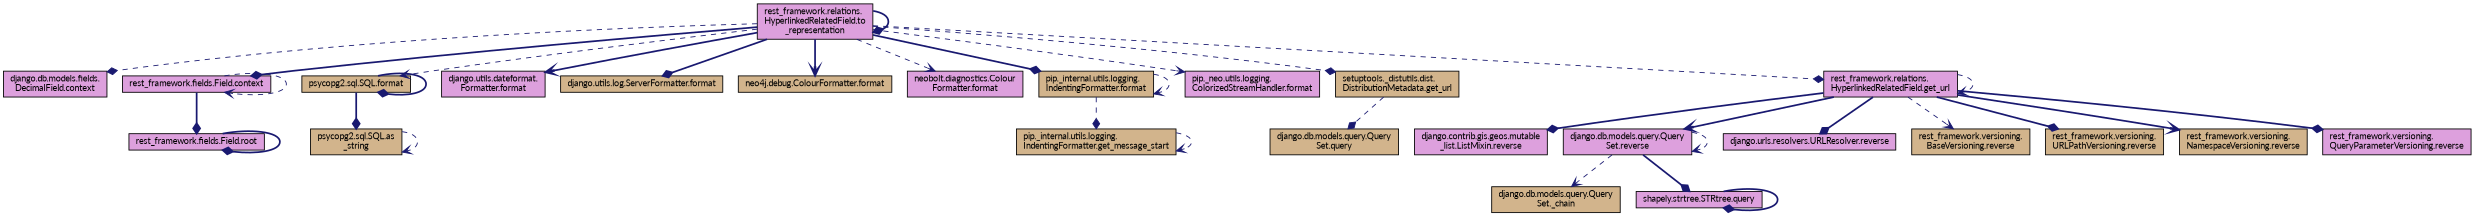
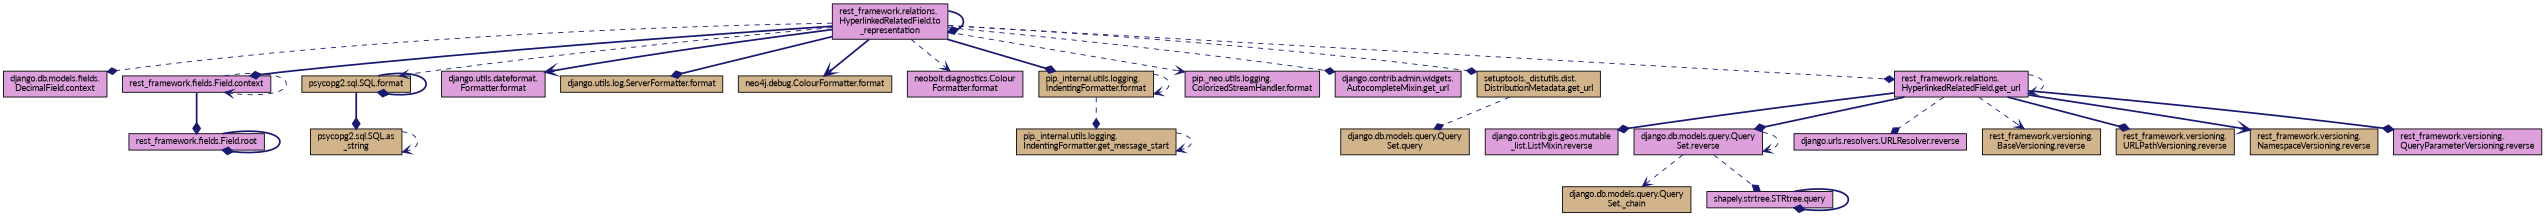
node "django.contrib.admin.widgets. AutocompleteMixin.get_url": added
edge "rest_framework.relations. HyperlinkedRelatedField.get_url" -> "django.db.models.query.Query Set.reverse": arrowhead vee -> diamond
edge "rest_framework.relations. HyperlinkedRelatedField.get_url" -> "django.urls.resolvers.URLResolver.reverse": style bold -> dashed
edge "django.db.models.query.Query Set.reverse" -> "shapely.strtree.STRtree.query": style bold -> dashed
